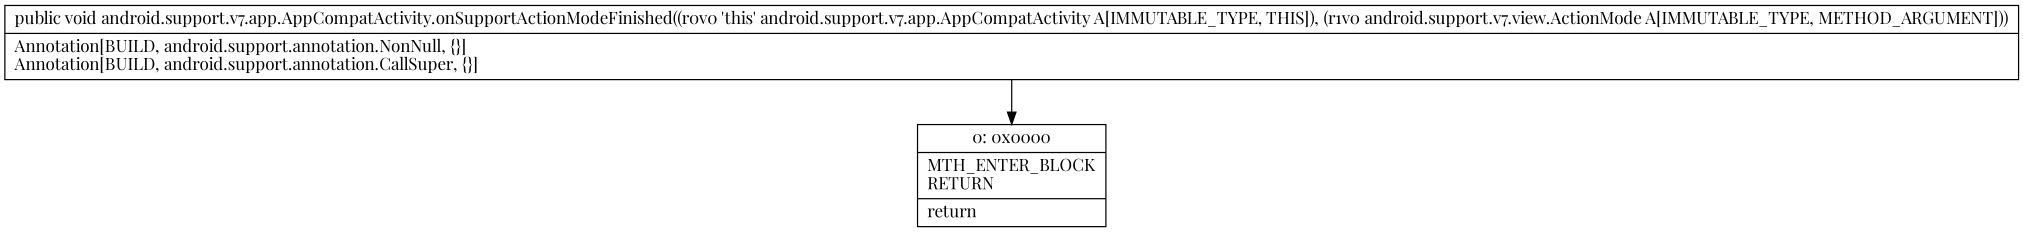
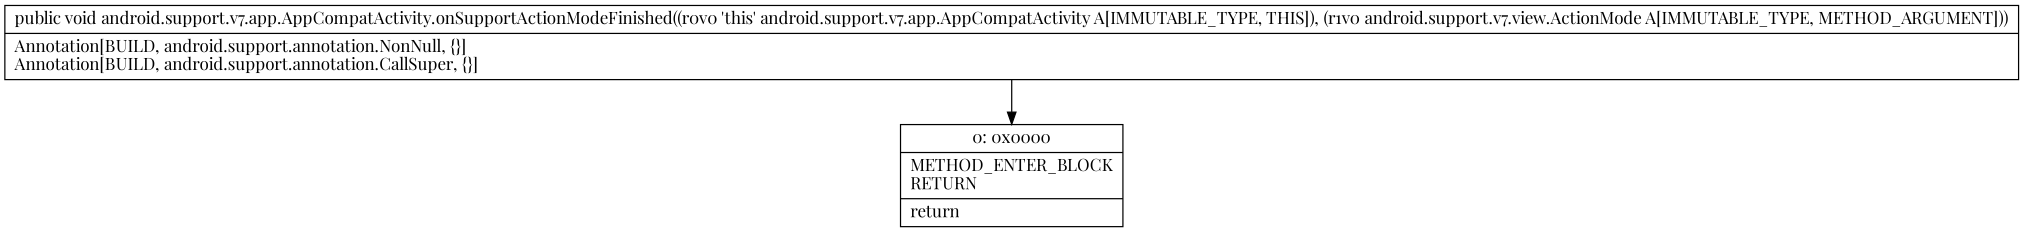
node "0: 0x0000": text "MTH_ENTER_BLOCK" -> "METHOD_ENTER_BLOCK"
